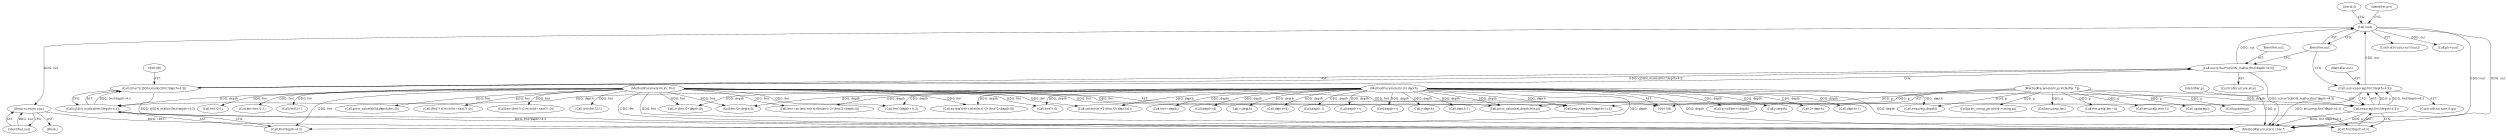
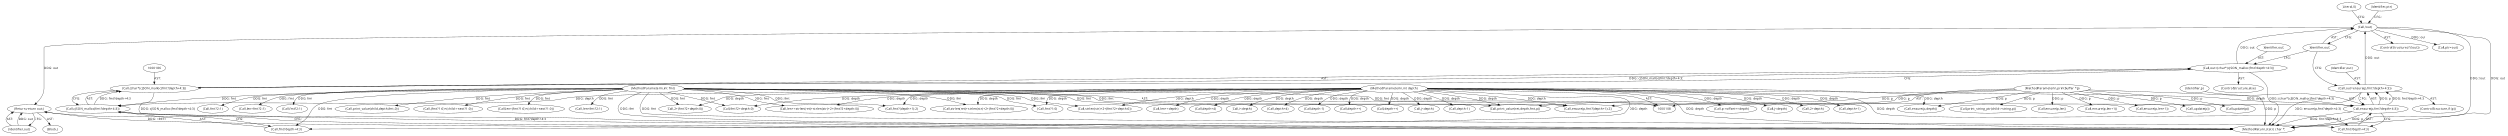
edge "(MethodParameterIn,int fmt)" -> "(Call,cJSON_malloc(fmt?depth+4:3))": label "DDG: depth" -> "DDG: fmt"
edge "(MethodReturn,static char *)" -> "(Return,return out;)": added, label "CFG:"
